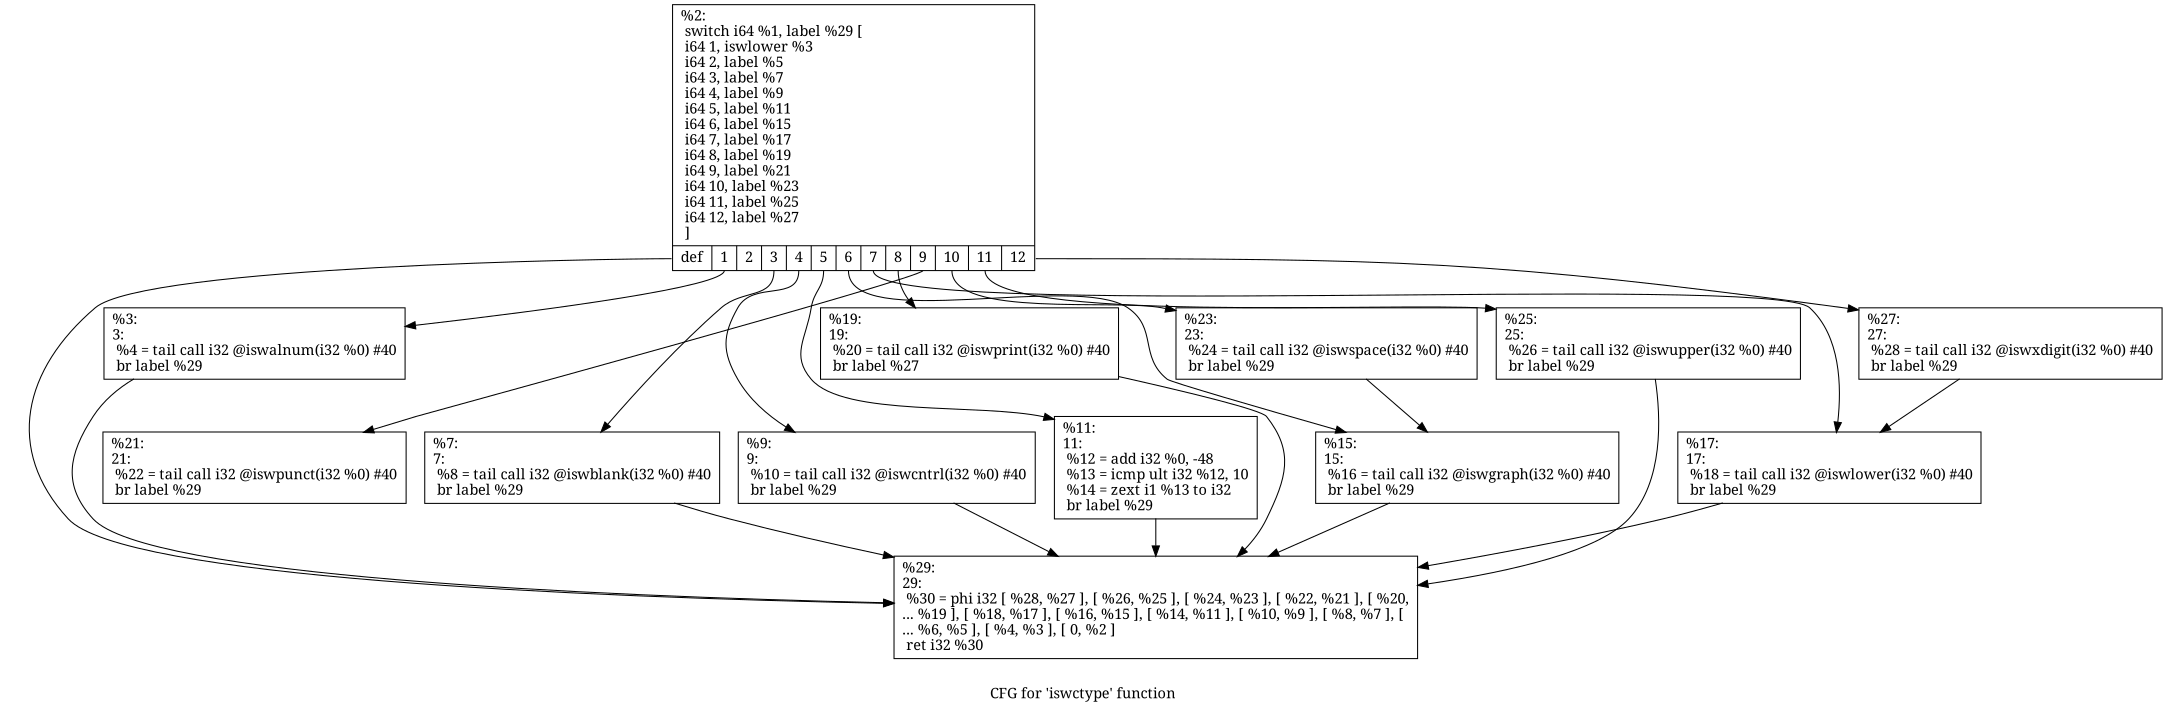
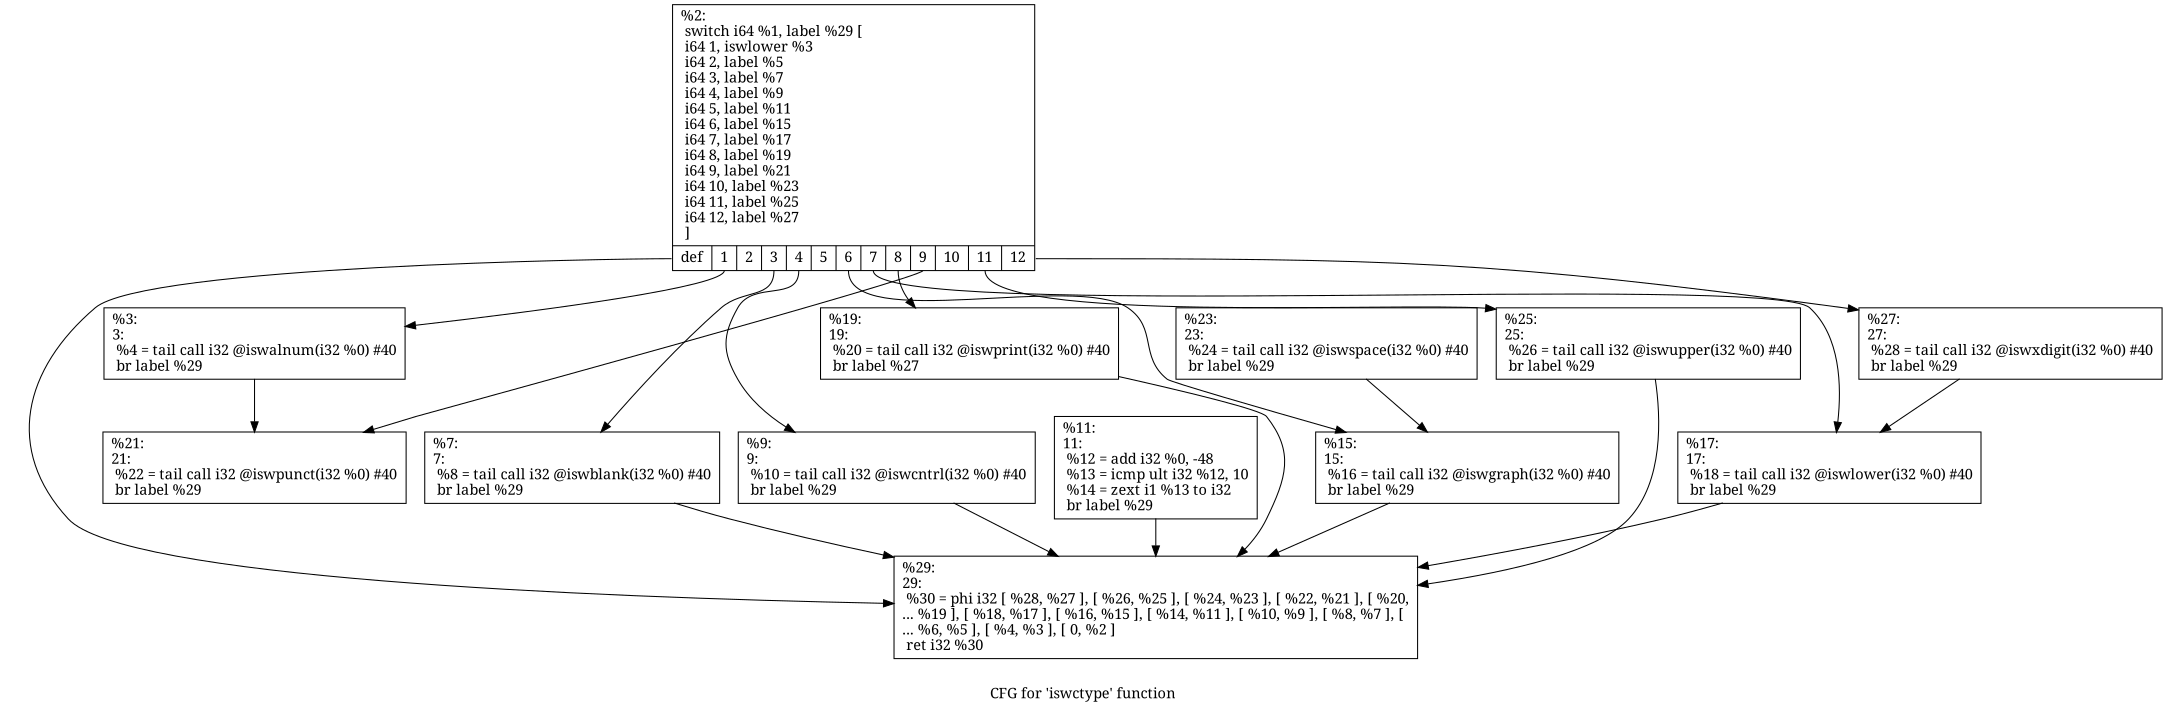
edge "%2:" -> "%23:": removed
edge "%2:" -> "%11:": removed
edge "%3:" -> "%29:": now "%3:" -> "%21:"
